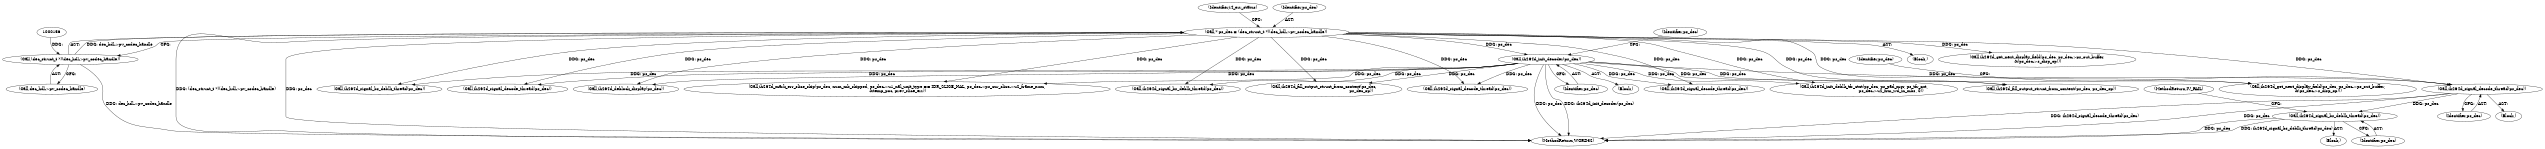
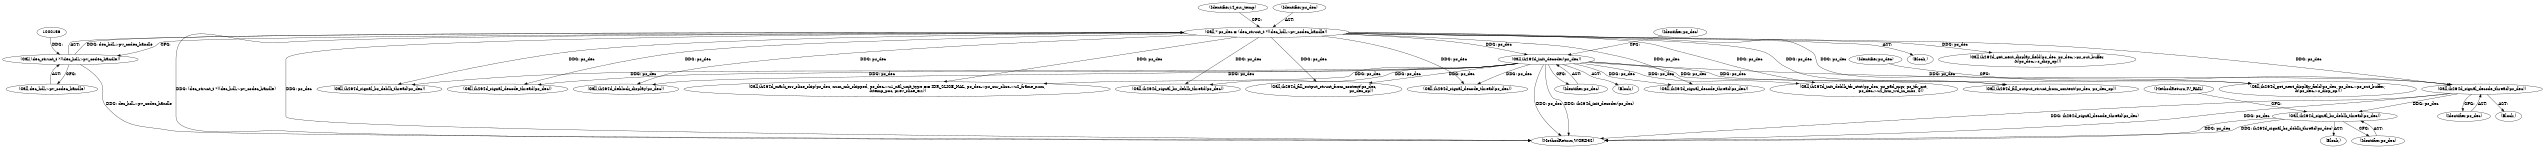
node "(Identifier,i4_err_status)": label "(Identifier,i4_err_status)" -> "(Identifier,i4_err_temp)"
